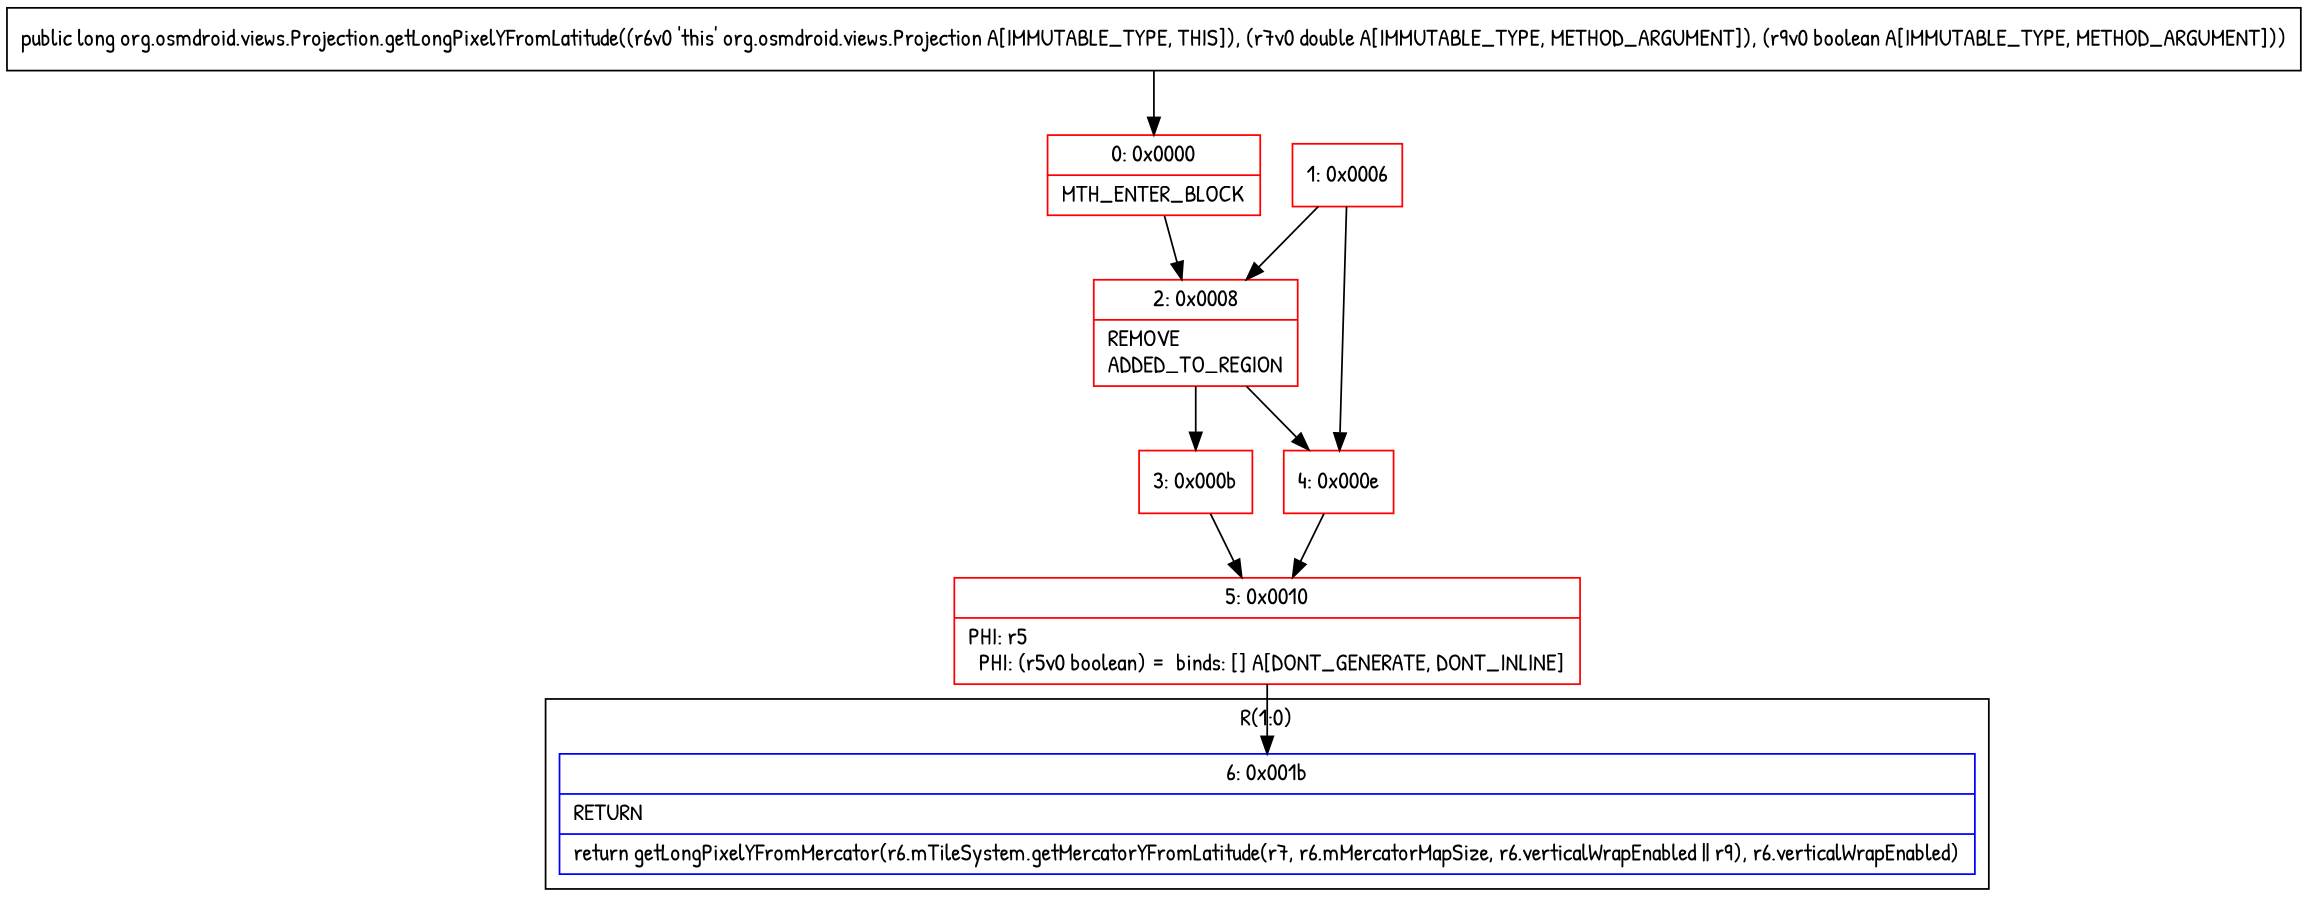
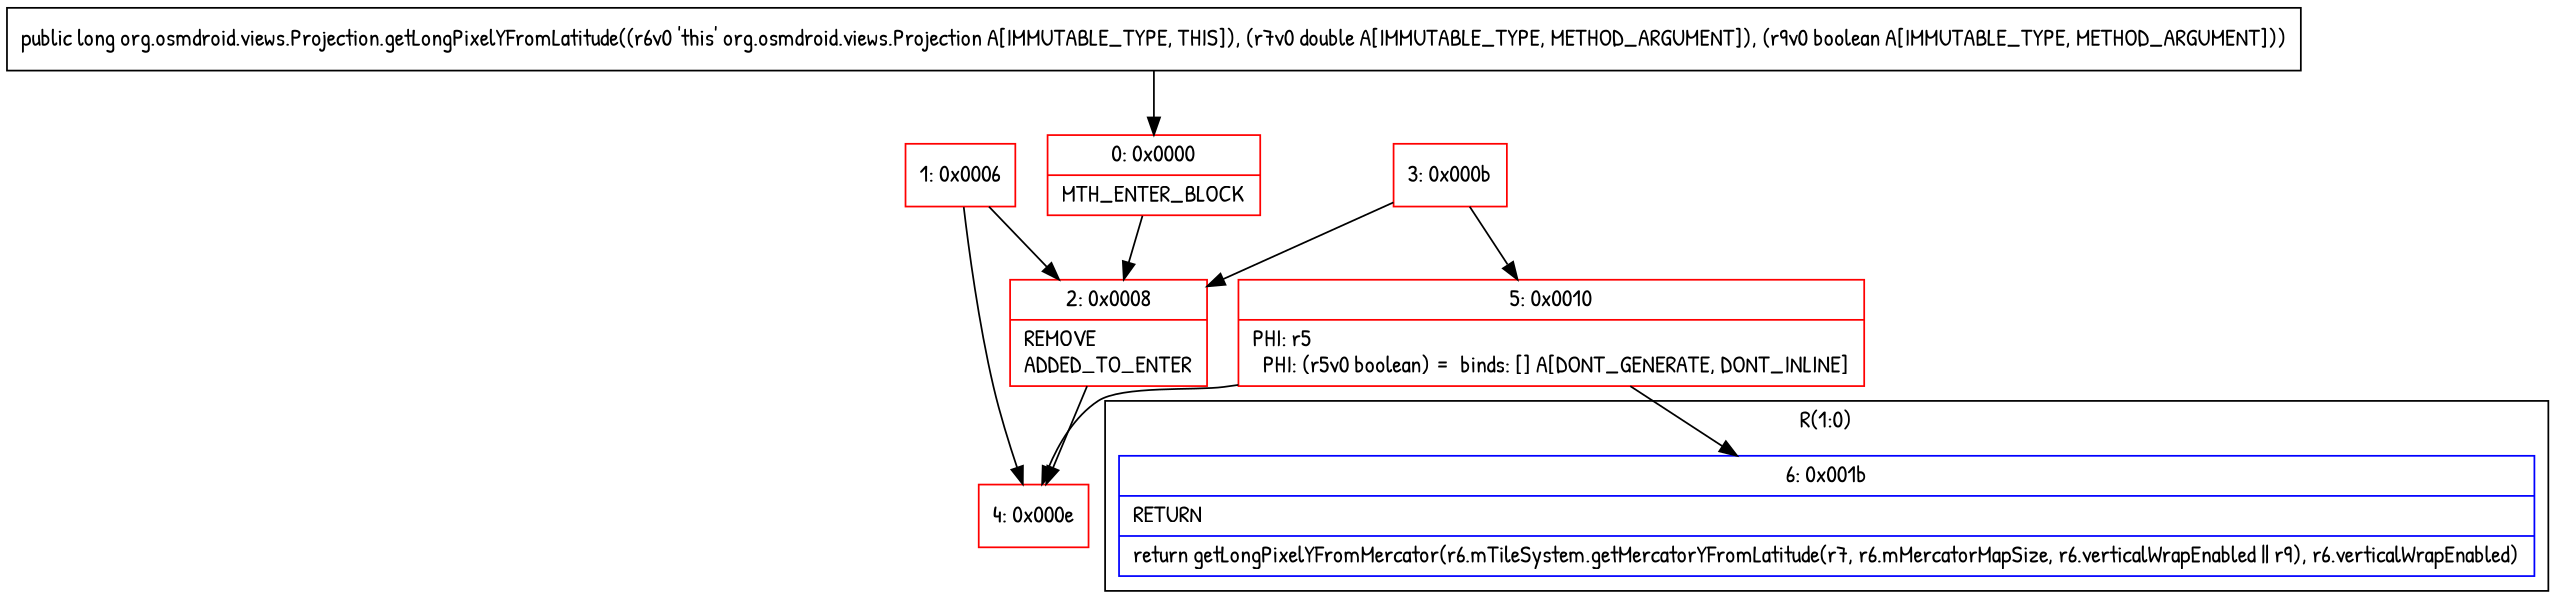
node "2: 0x0008": text "ADDED_TO_REGION" -> "ADDED_TO_ENTER"
edge "2: 0x0008" -> "3: 0x000b": reversed
edge "4: 0x000e" -> "5: 0x0010": reversed
